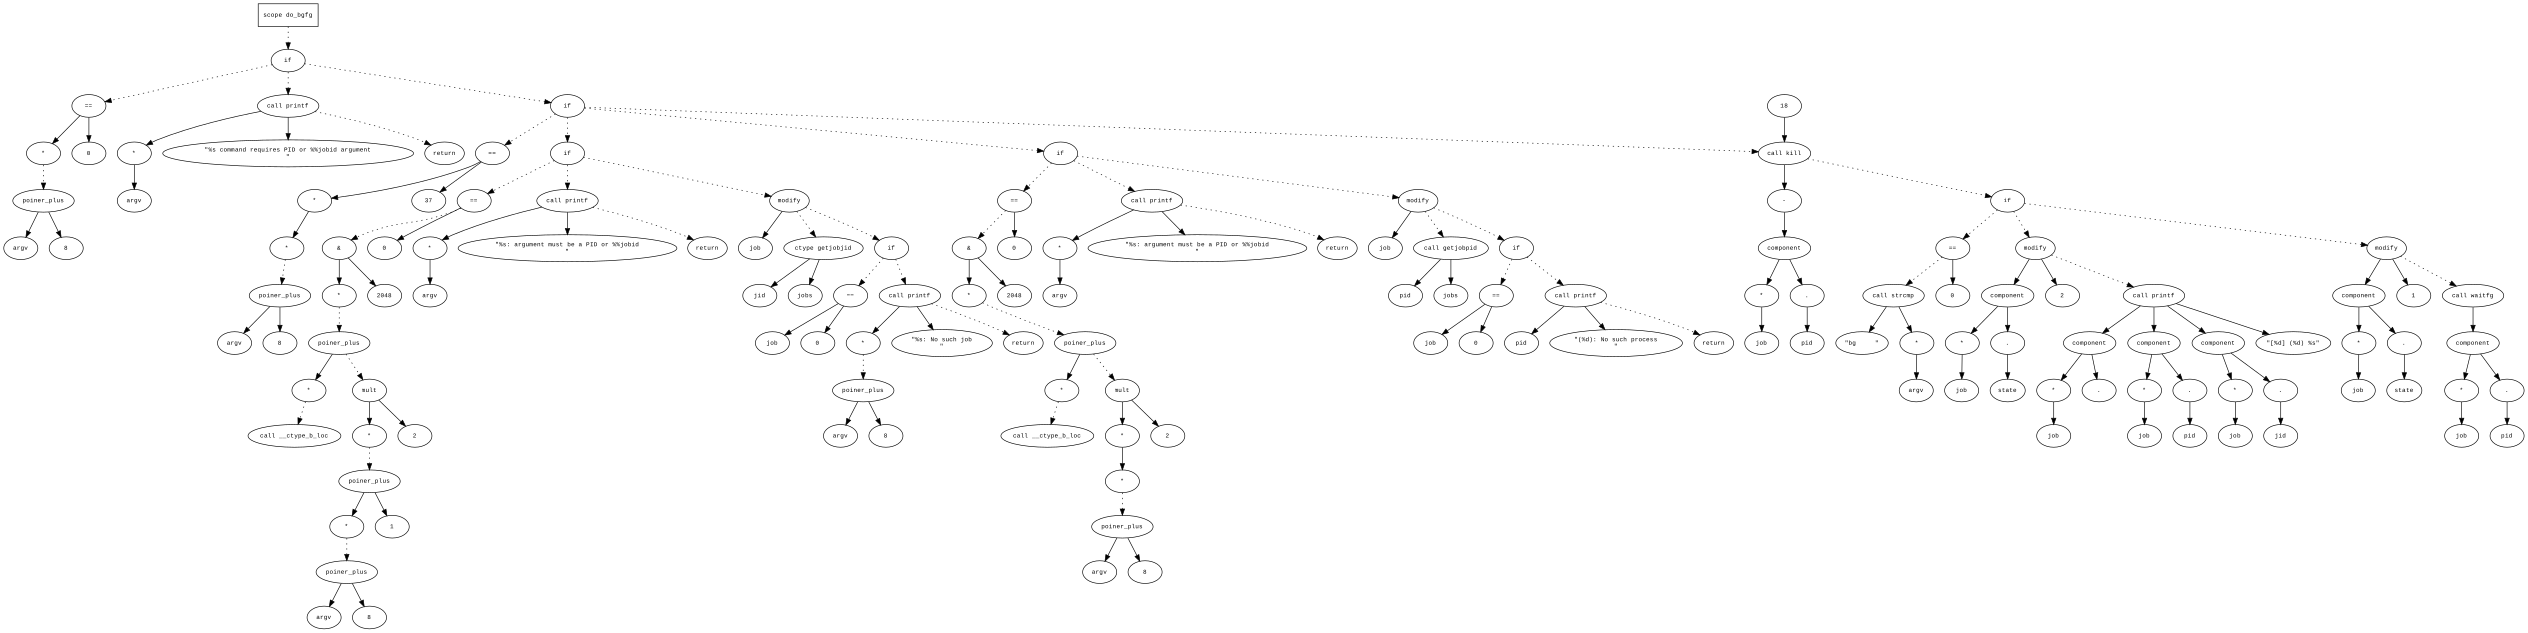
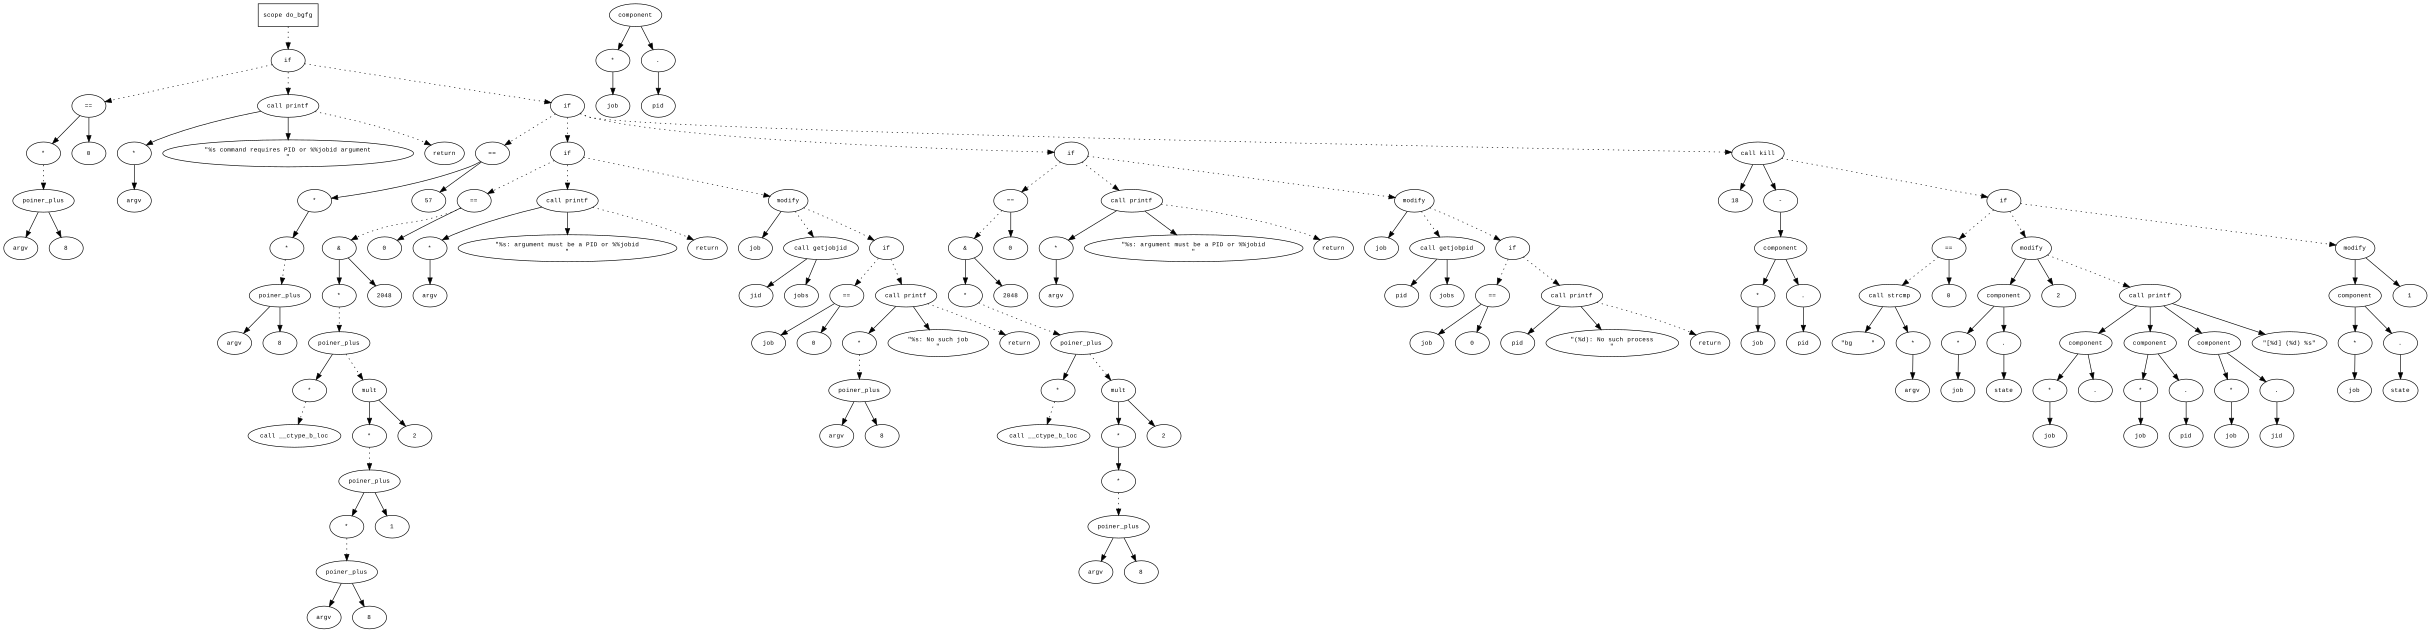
edge "18" -> "call kill": reversed
node "37": label "37" -> "57"
node "ctype getjobjid": label "ctype getjobjid" -> "call getjobjid"
node "call waitfg": removed
